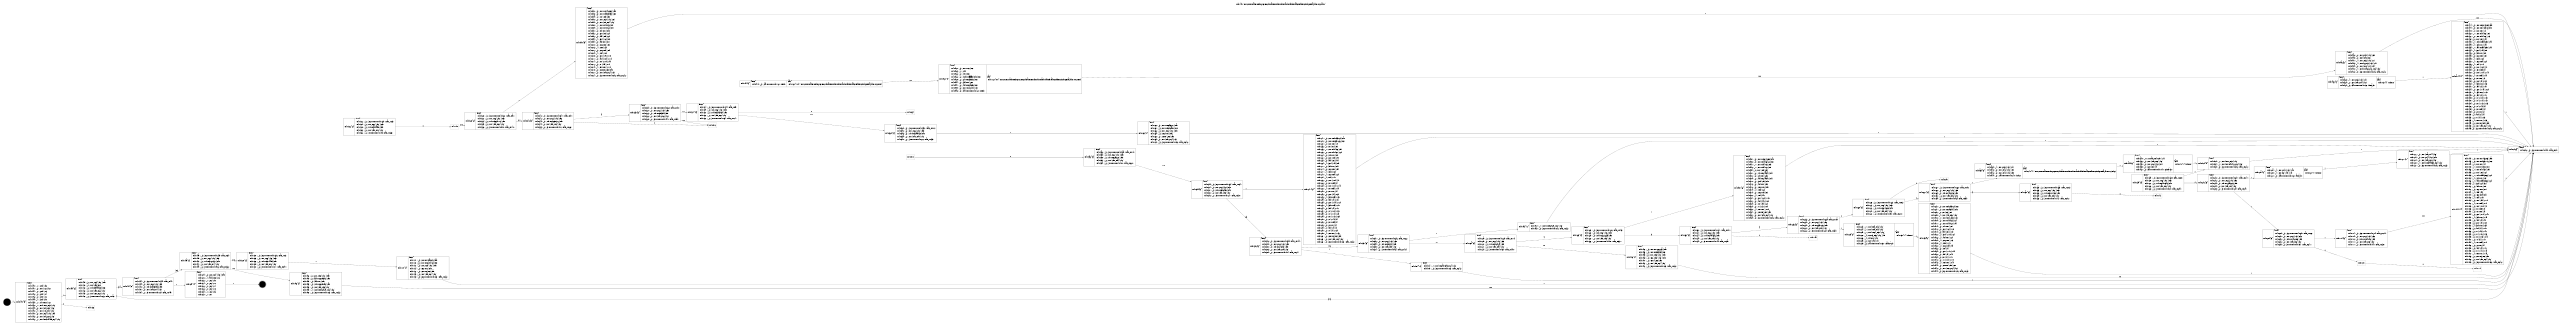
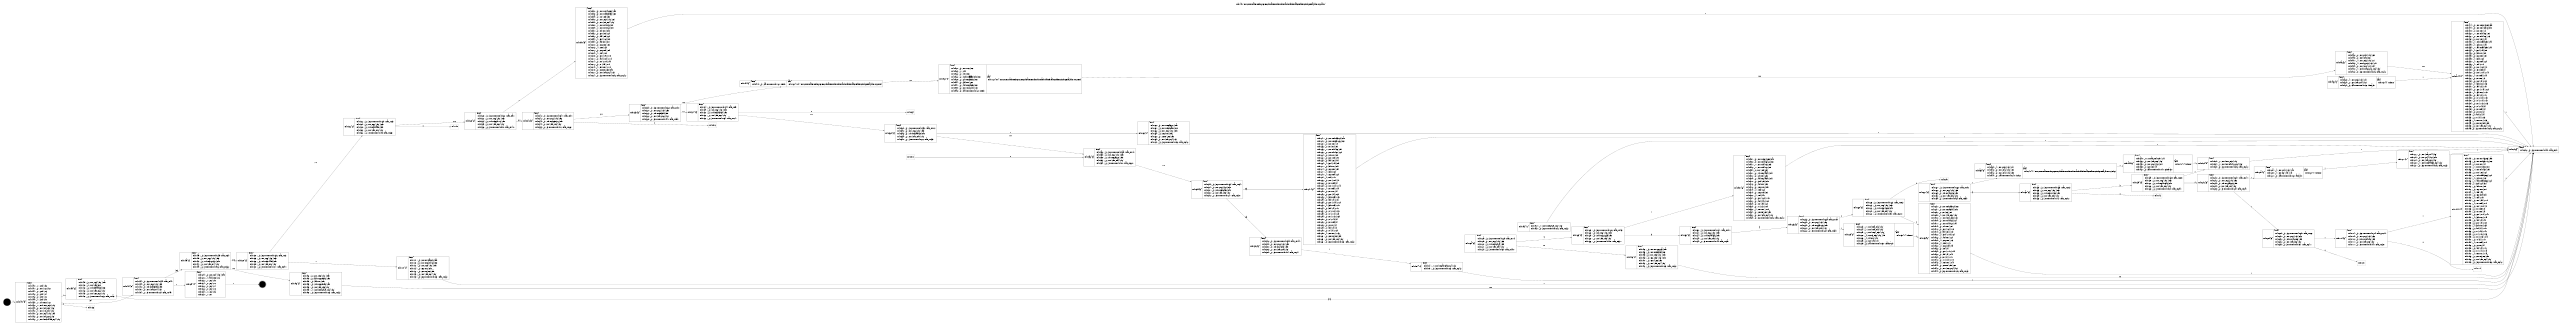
edge "0x4019a8 [32]" -> "0x401cd8 [5]": now "0x4019a8 [32]" -> "0x401a74 [144]"
edge "0x401542 [25]" -> "0x40155b [25]": label " 5" -> " 211"
edge "0x40155b [25]" -> "0x401b1c": now "0x40155b [25]" -> "0x40197b [5]"
edge "0x4017fe" -> "0x40152c [22]": now "0x401516 [22]" -> "0x40152c [22]"
edge "0x40158d [25]" -> "0x4015a6 [25]": added, label "110"
edge "0x4016a0 [25]" -> "0x4016b9 [25]": added, label "3"
edge "0x4015bf [25]" -> "0x401847 [134]": label " 1" -> " 213"
edge "0x401500 [22]" -> "0x401516 [22]": added, label "212"
edge "0x40166e [25]" -> "0x401687 [25]": now "0x40166e [25]" -> "0x4018f2 [98]"
edge "0x401704 [25]" -> "0x401b40 [144]": label " 100" -> " 1"
node "0x40179a": removed
node "0x4015f1 [25]": removed
edge "0x401cd1" -> "0x40171d": now "0x401704 [25]" -> "0x40171d"
edge "0x4014bd [23]" -> "0x4014d4 [22]": now "0x401490 [45]" -> "0x4014d4 [22]"
